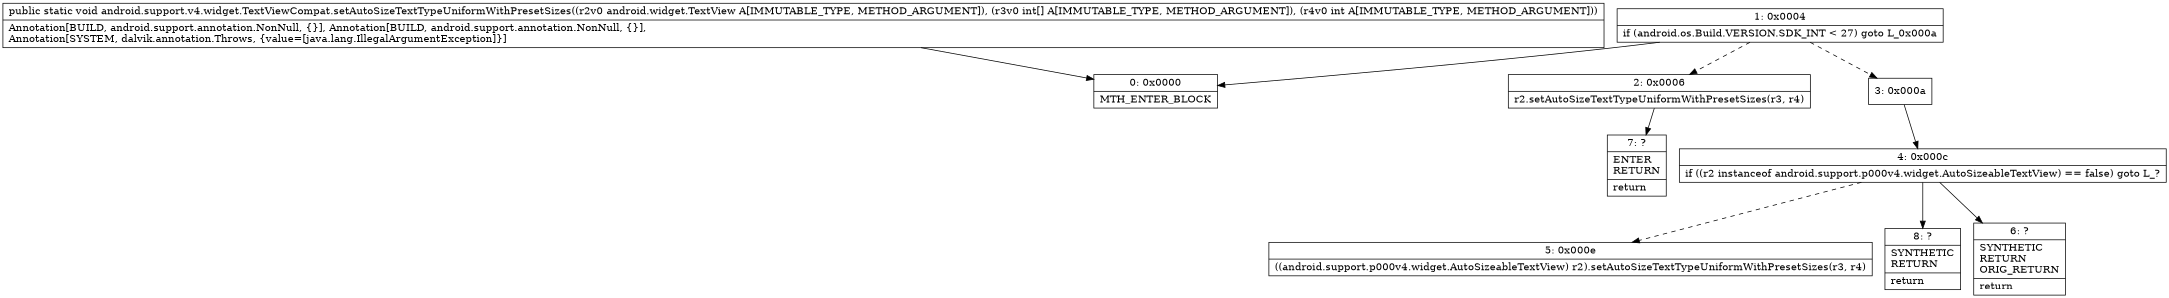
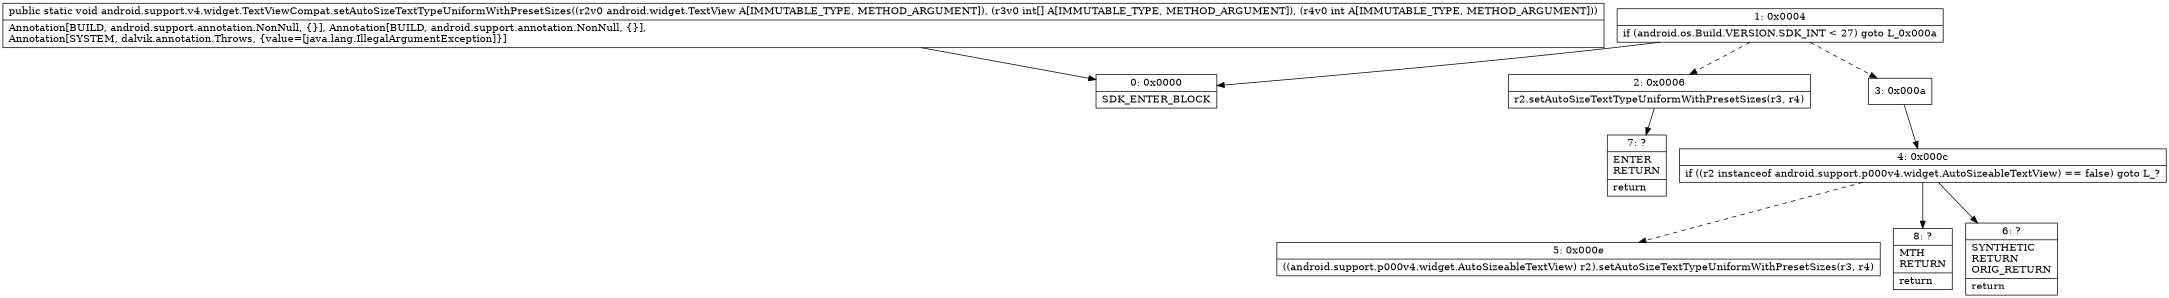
node "0: 0x0000": text "MTH_ENTER_BLOCK" -> "SDK_ENTER_BLOCK"
node "8: ?": text "SYNTHETIC" -> "MTH"
